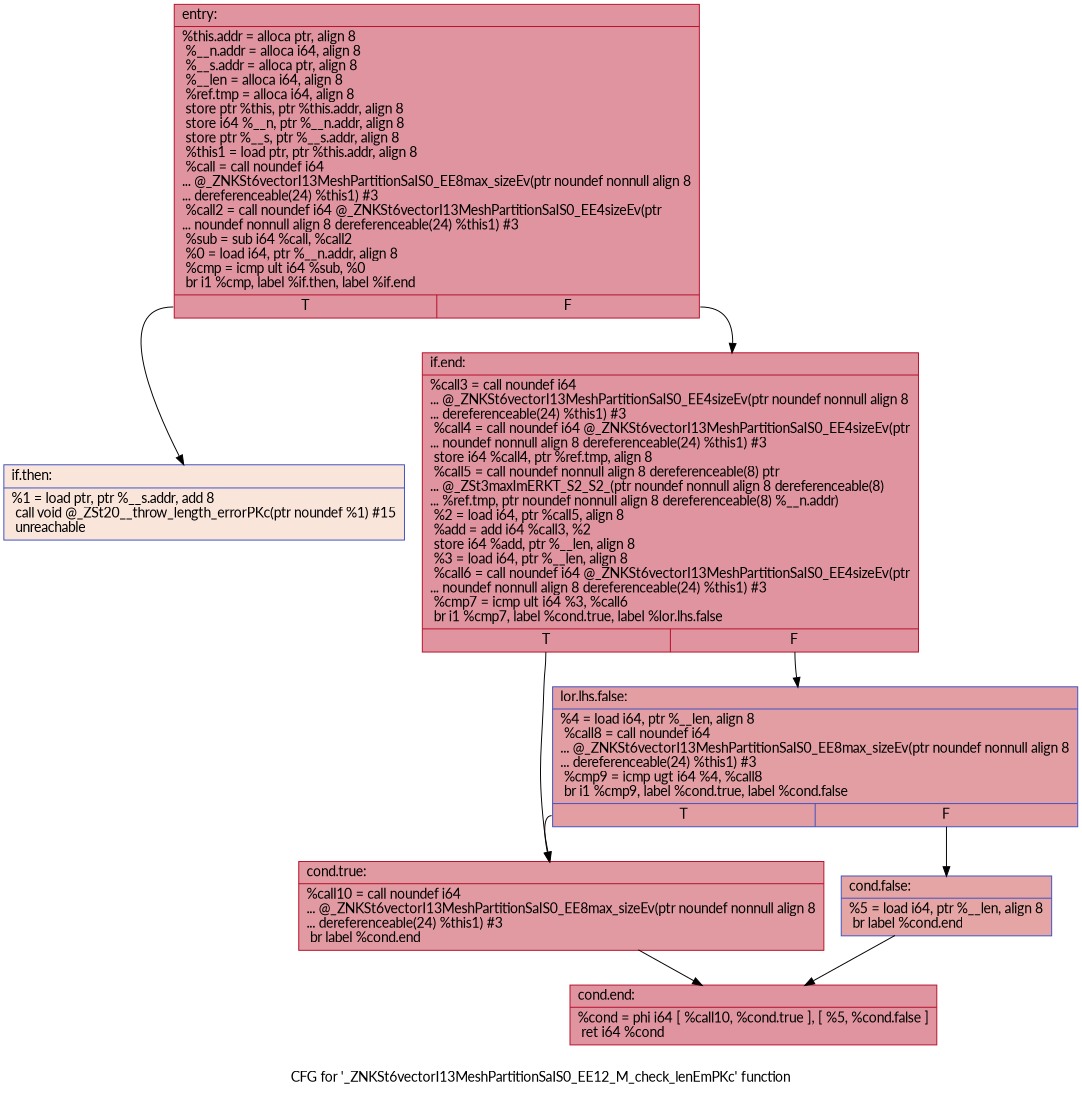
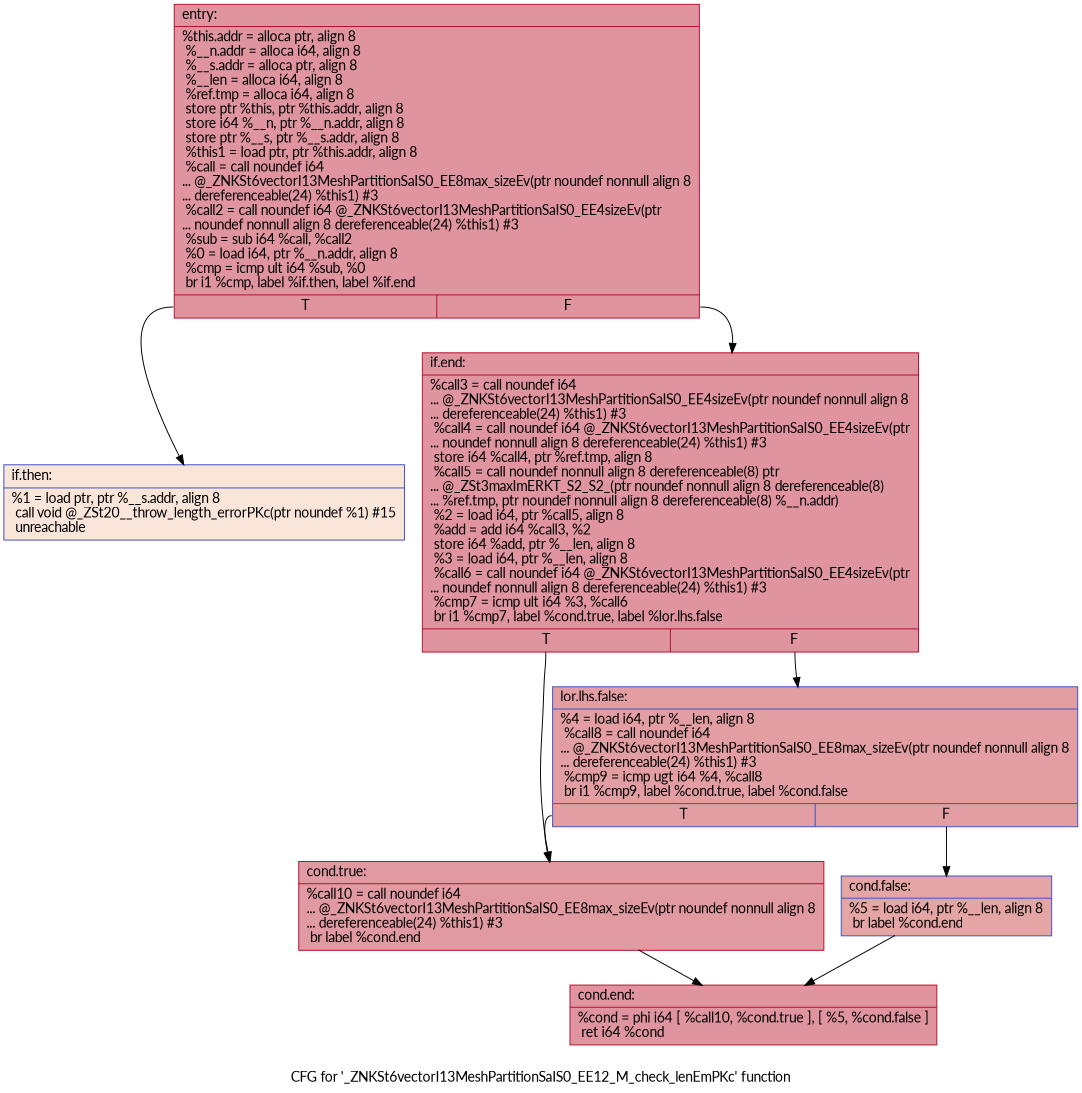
node "if.then:": text "%1 = load ptr, ptr %__s.addr, add 8" -> "%1 = load ptr, ptr %__s.addr, align 8"
